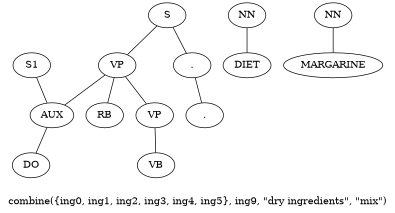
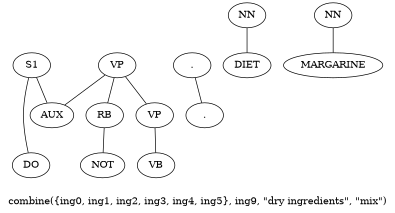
node "S": removed
edge "AUX" -- "DO": now "S1" -- "DO"
node "NOT": added
